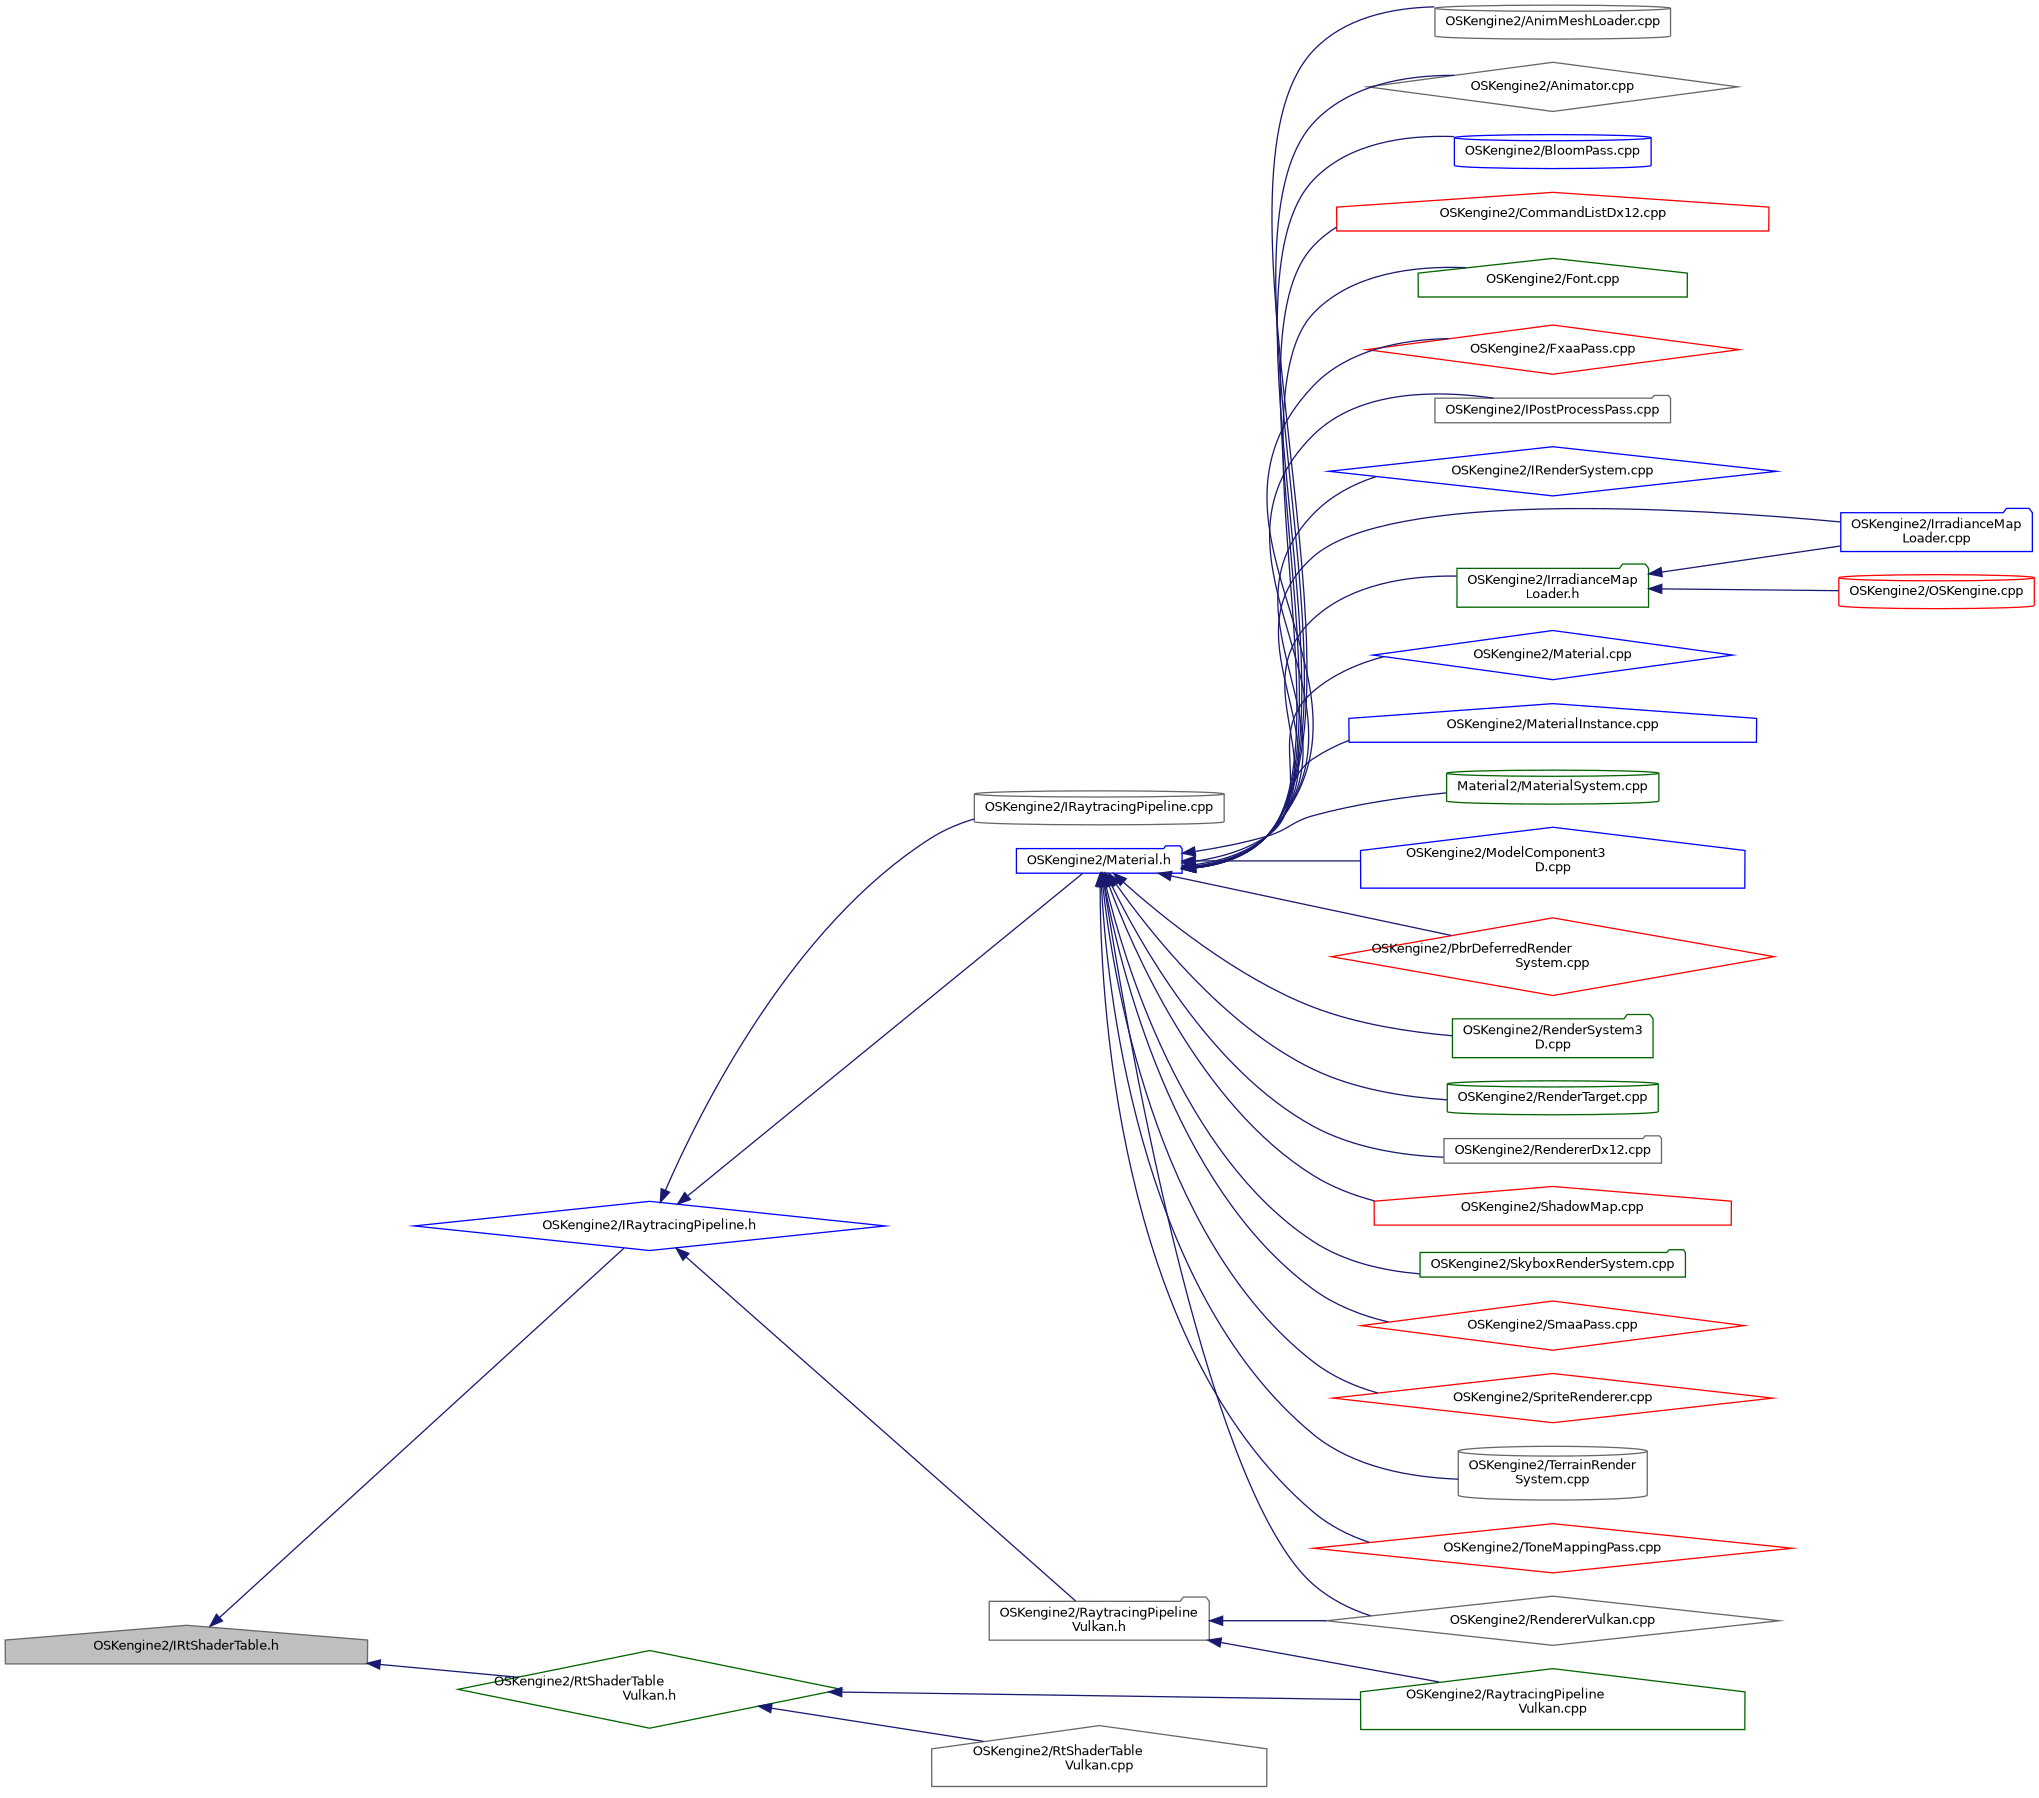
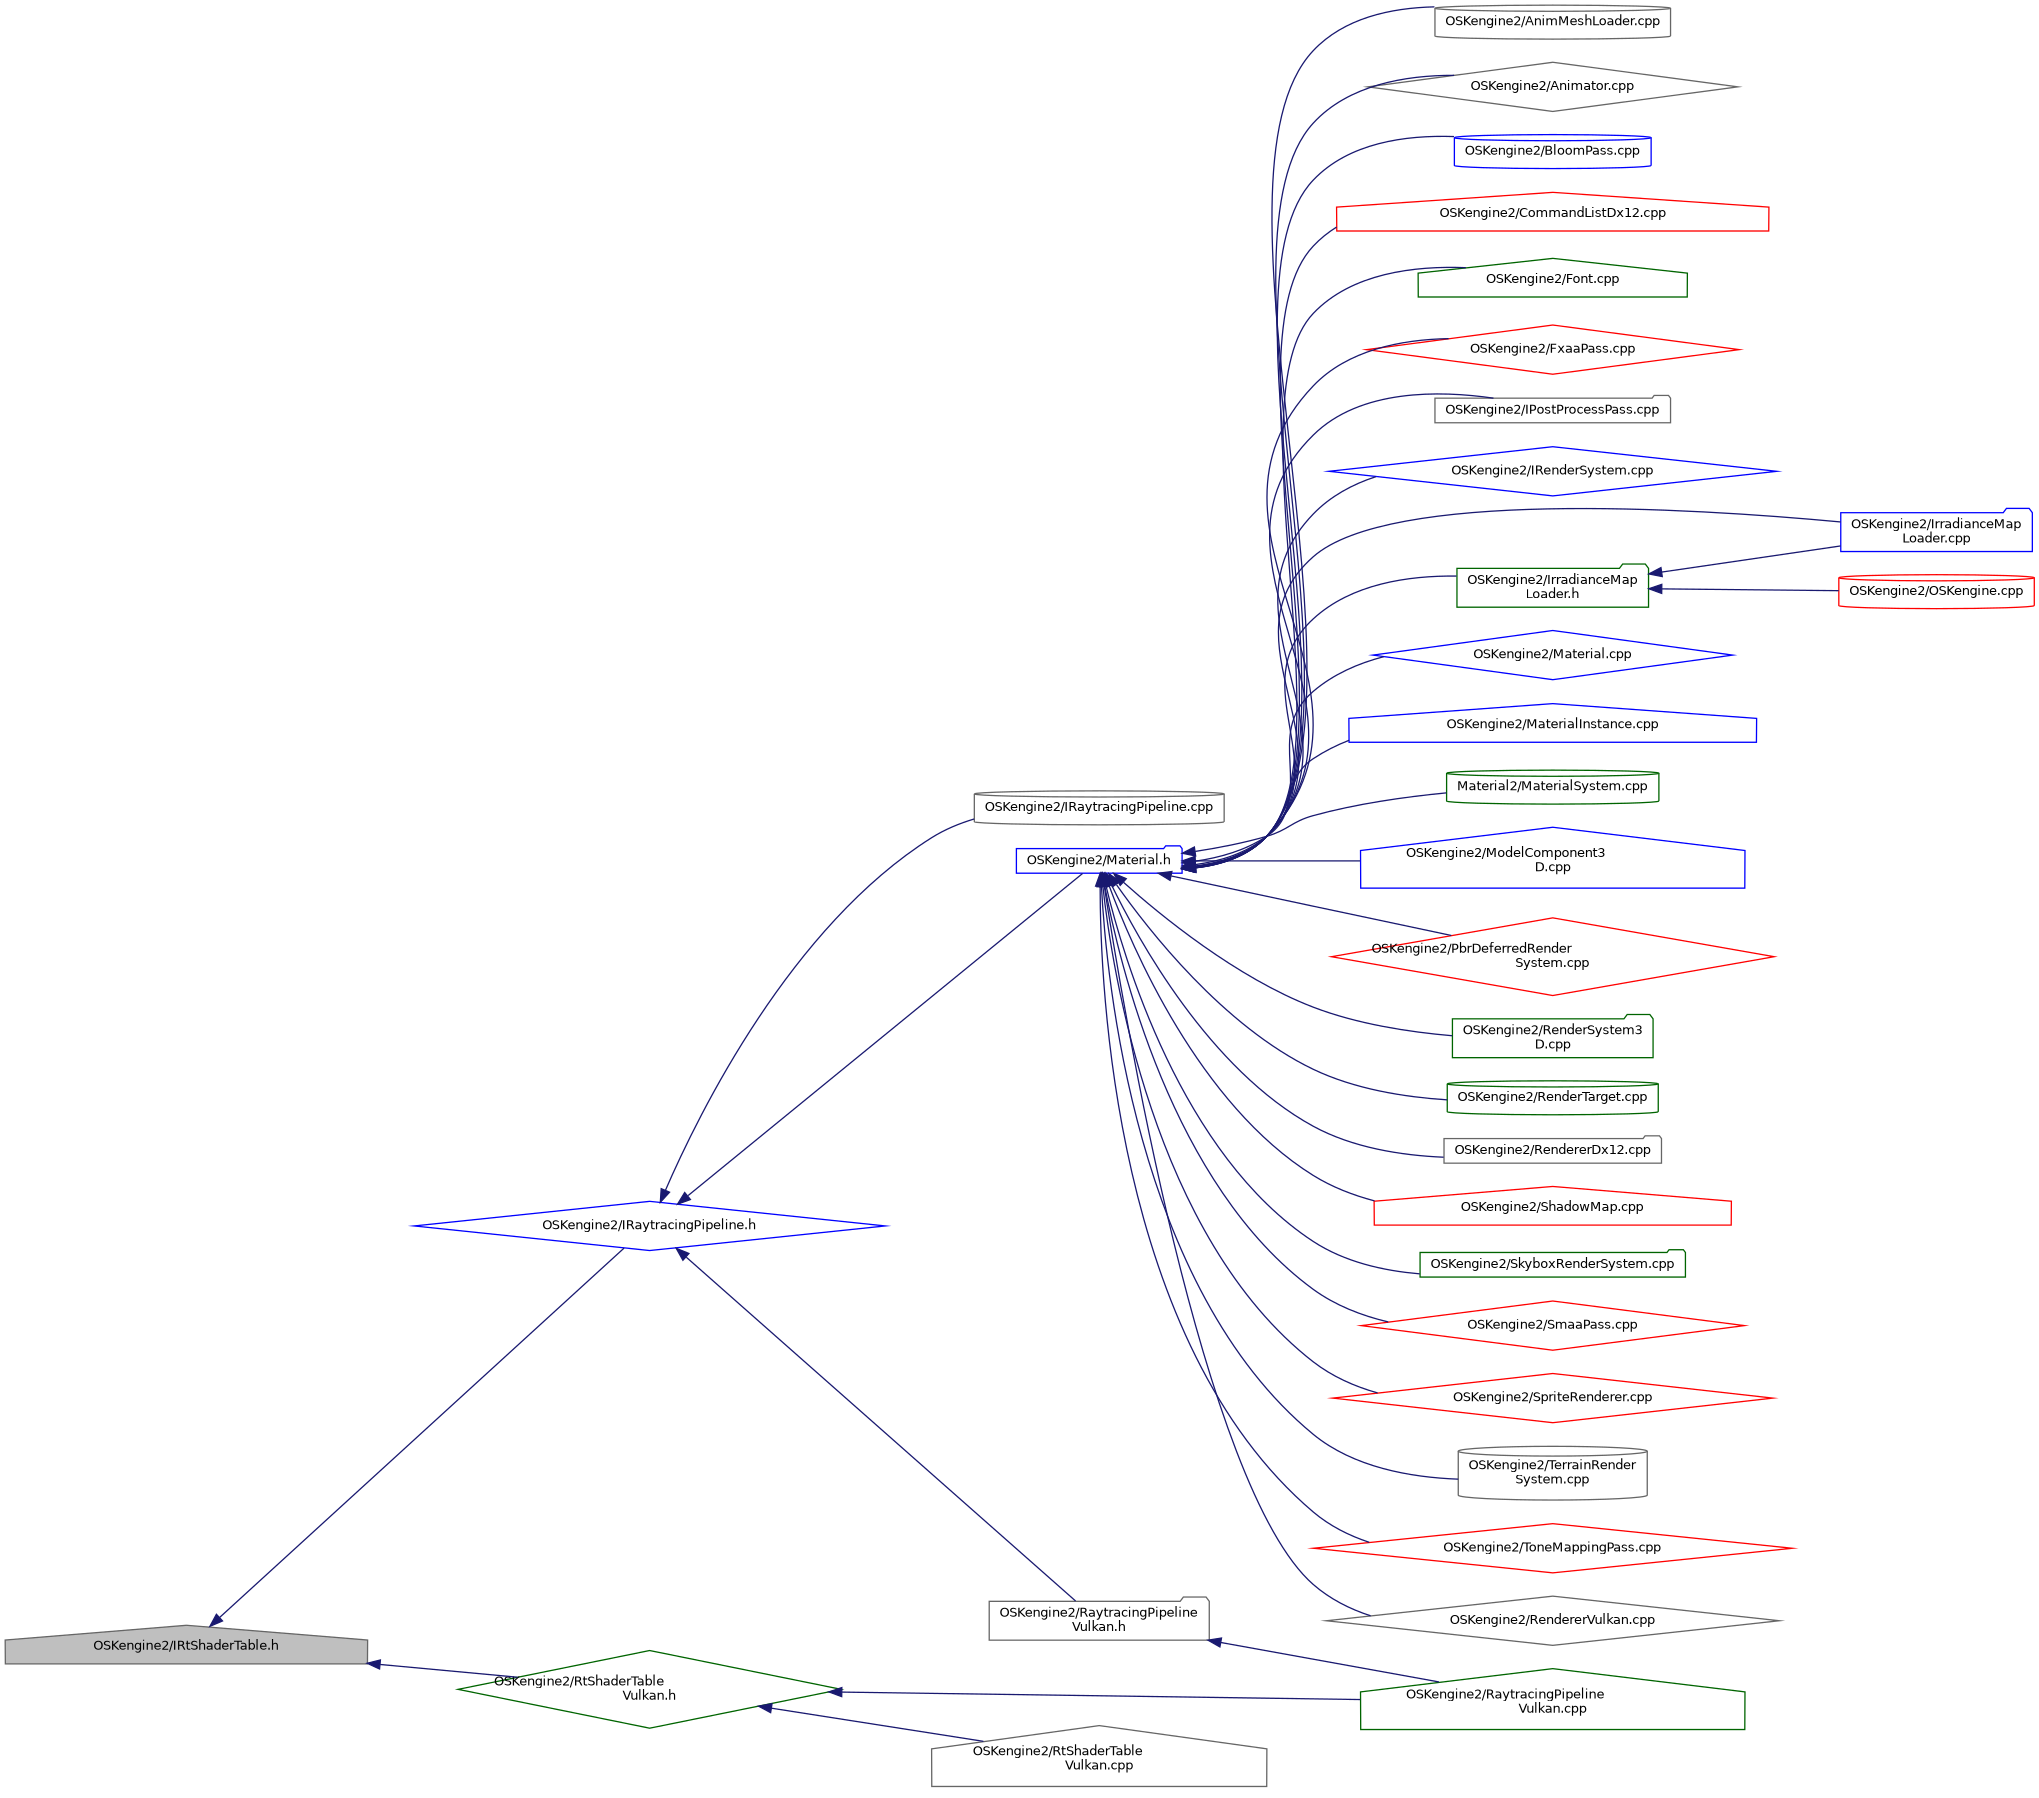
edge "OSKengine2/RendererVulkan.cpp" -> "OSKengine2/RaytracingPipeline Vulkan.h": removed
